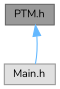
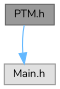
edge "Main.h" -> "PTM.h": reversed
